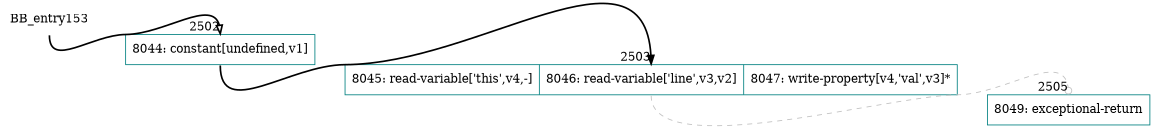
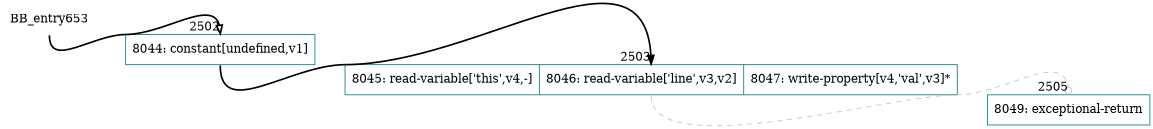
node "BB_entry153": label "BB_entry153" -> "BB_entry653"
